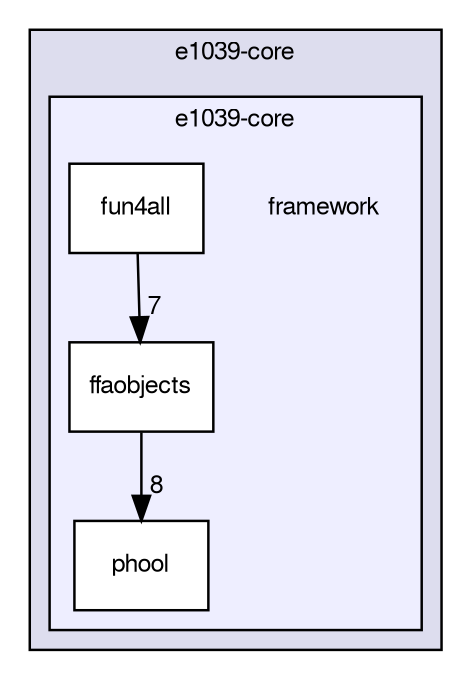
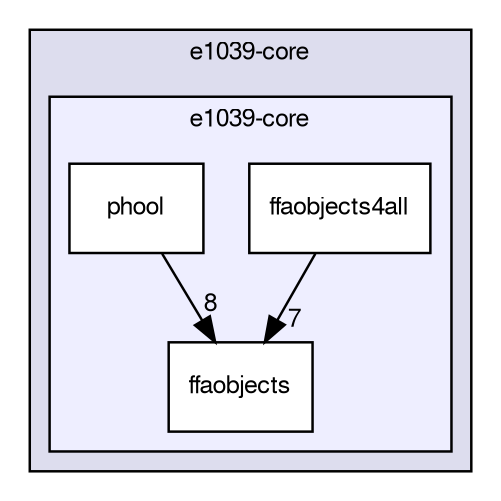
node "fun4all": label "fun4all" -> "ffaobjects4all"
node "framework": removed
edge "ffaobjects" -> "phool": reversed
